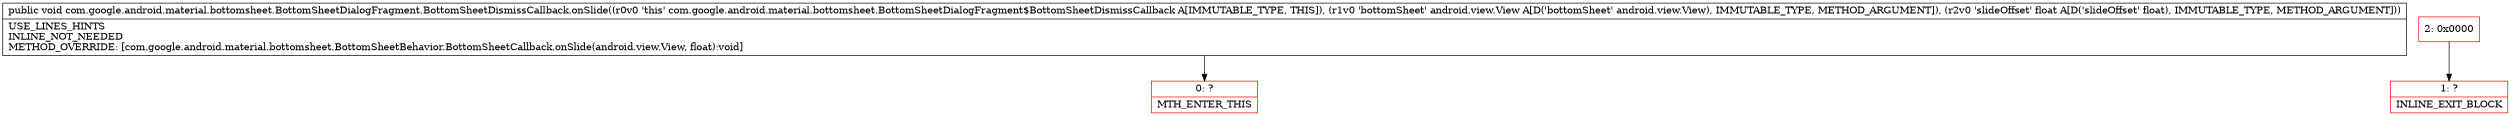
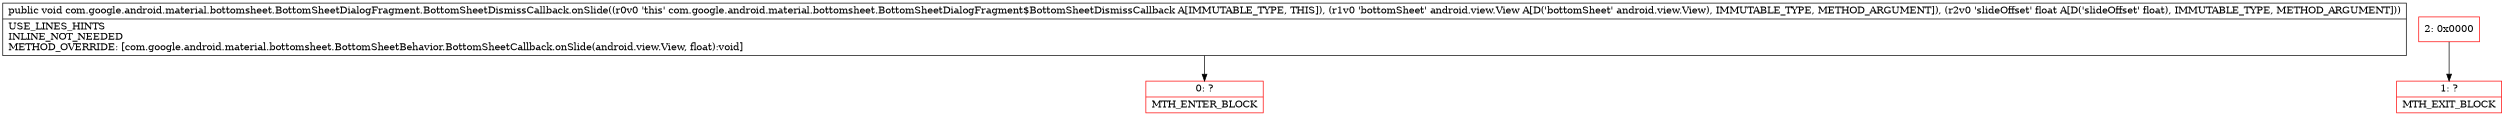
node "0: ?": text "MTH_ENTER_THIS" -> "MTH_ENTER_BLOCK"
node "1: ?": text "INLINE_EXIT_BLOCK" -> "MTH_EXIT_BLOCK"
